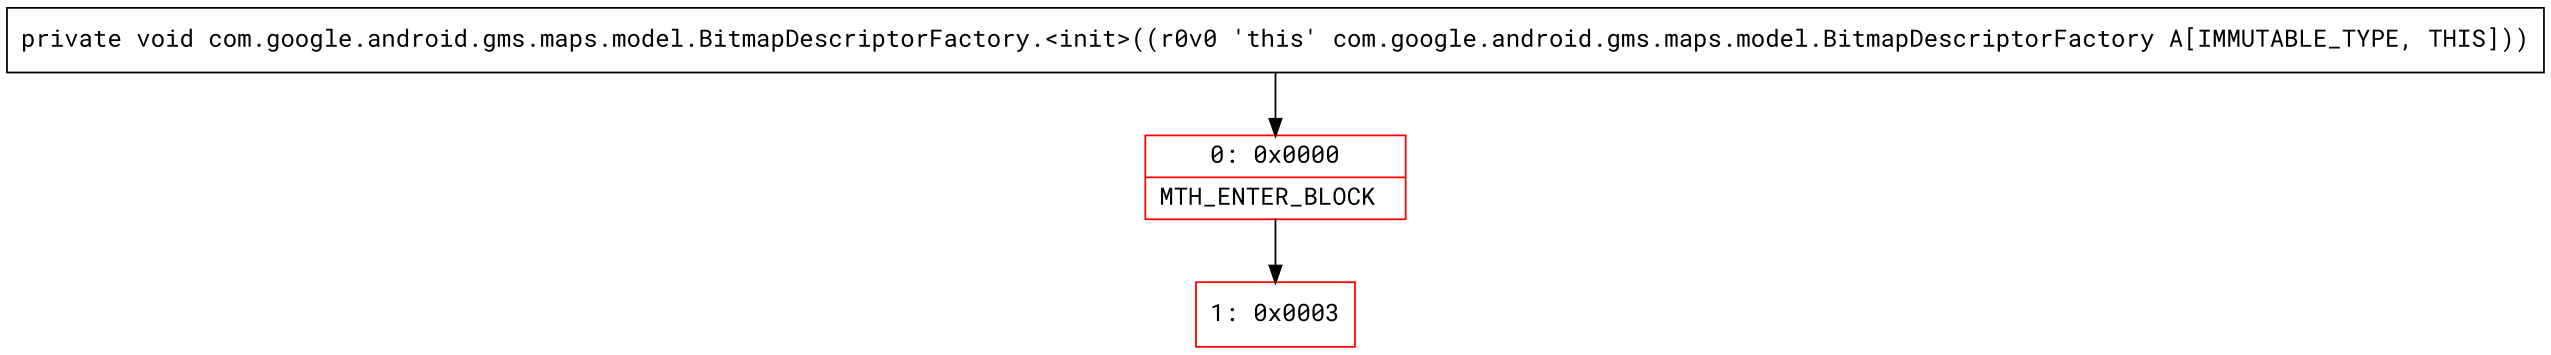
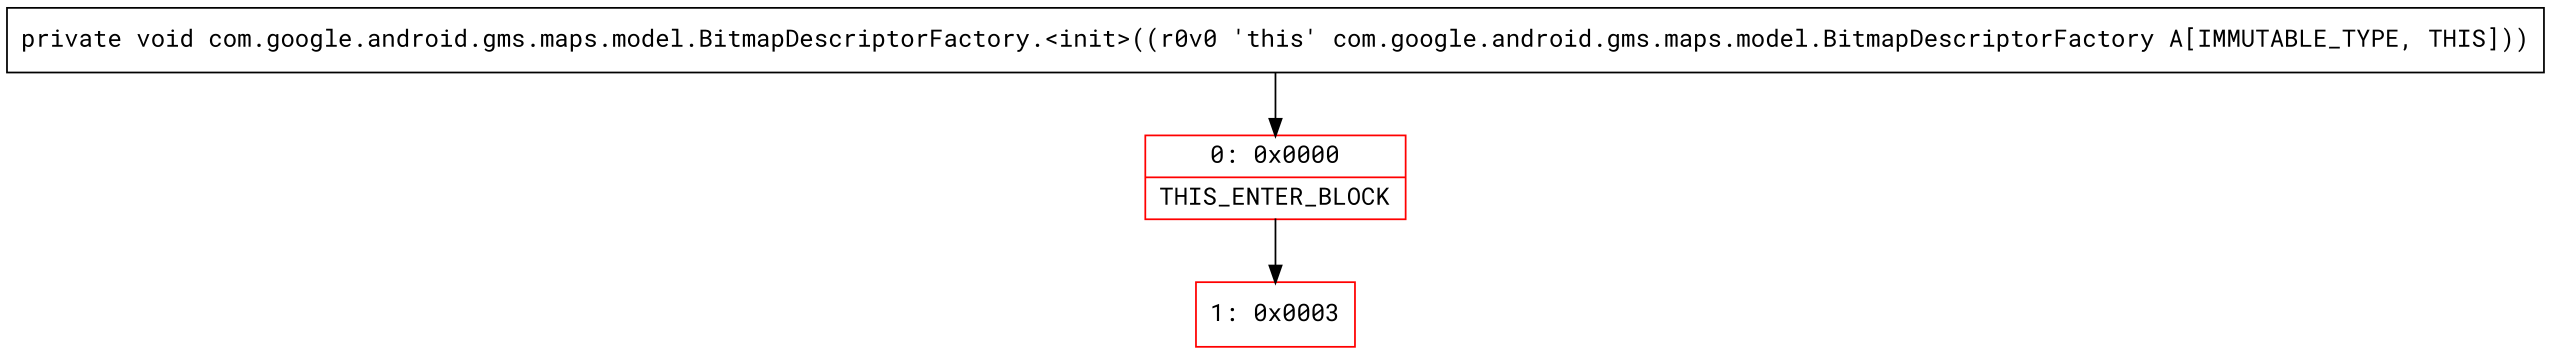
node "0: 0x0000": text "MTH_ENTER_BLOCK" -> "THIS_ENTER_BLOCK"
